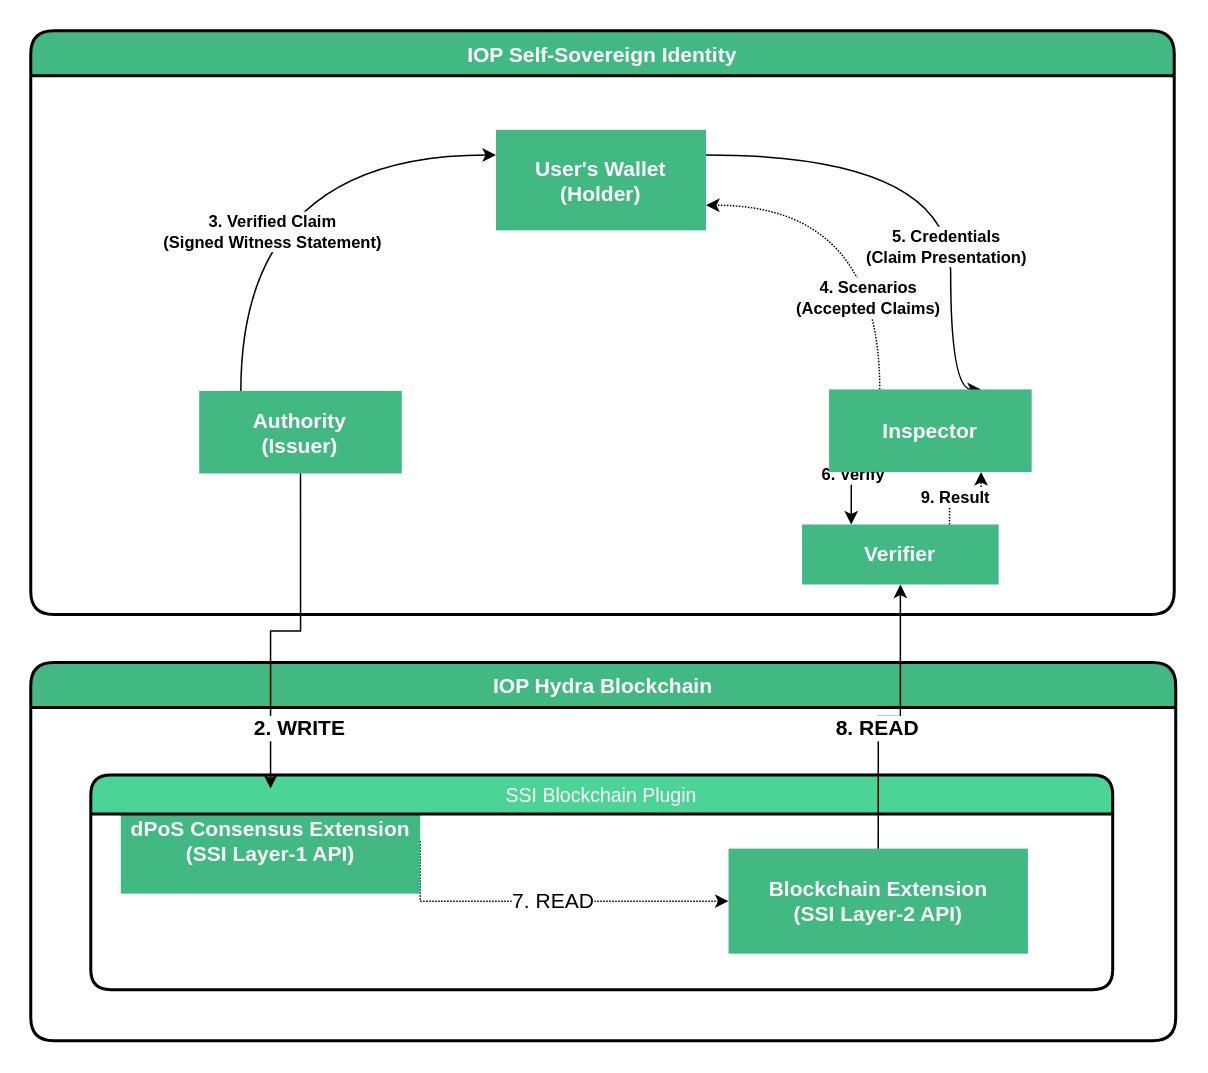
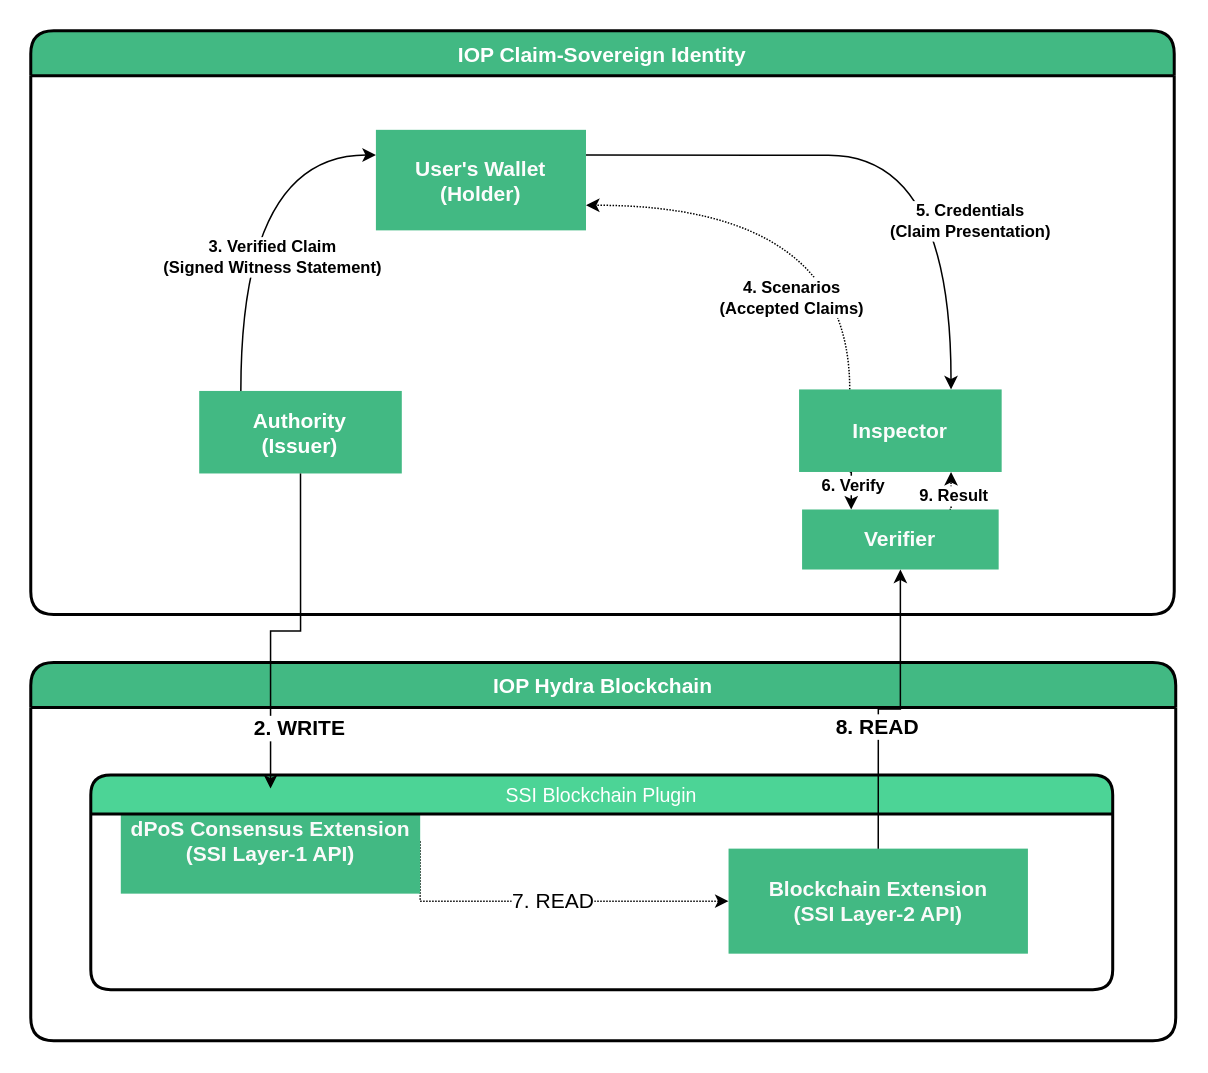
node "IOP Self-Sovereign Identity": label "IOP Self-Sovereign Identity" -> "IOP Claim-Sovereign Identity"
node "User's Wallet(Holder)": moved (601, 180) -> (481, 180)
node "Inspector": moved (930, 431) -> (900, 431)
node "Verifier": moved (900, 554) -> (900, 539)
